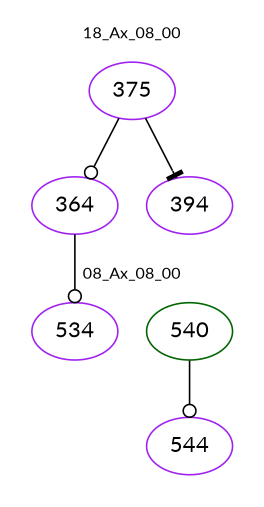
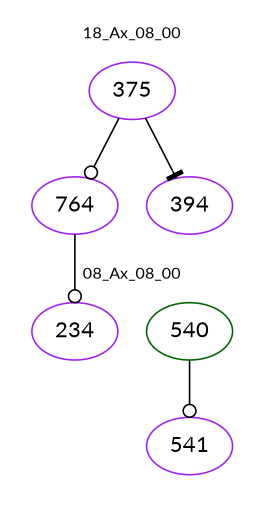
node "364": label "364" -> "764"
node "534": label "534" -> "234"
node "544": label "544" -> "541"
